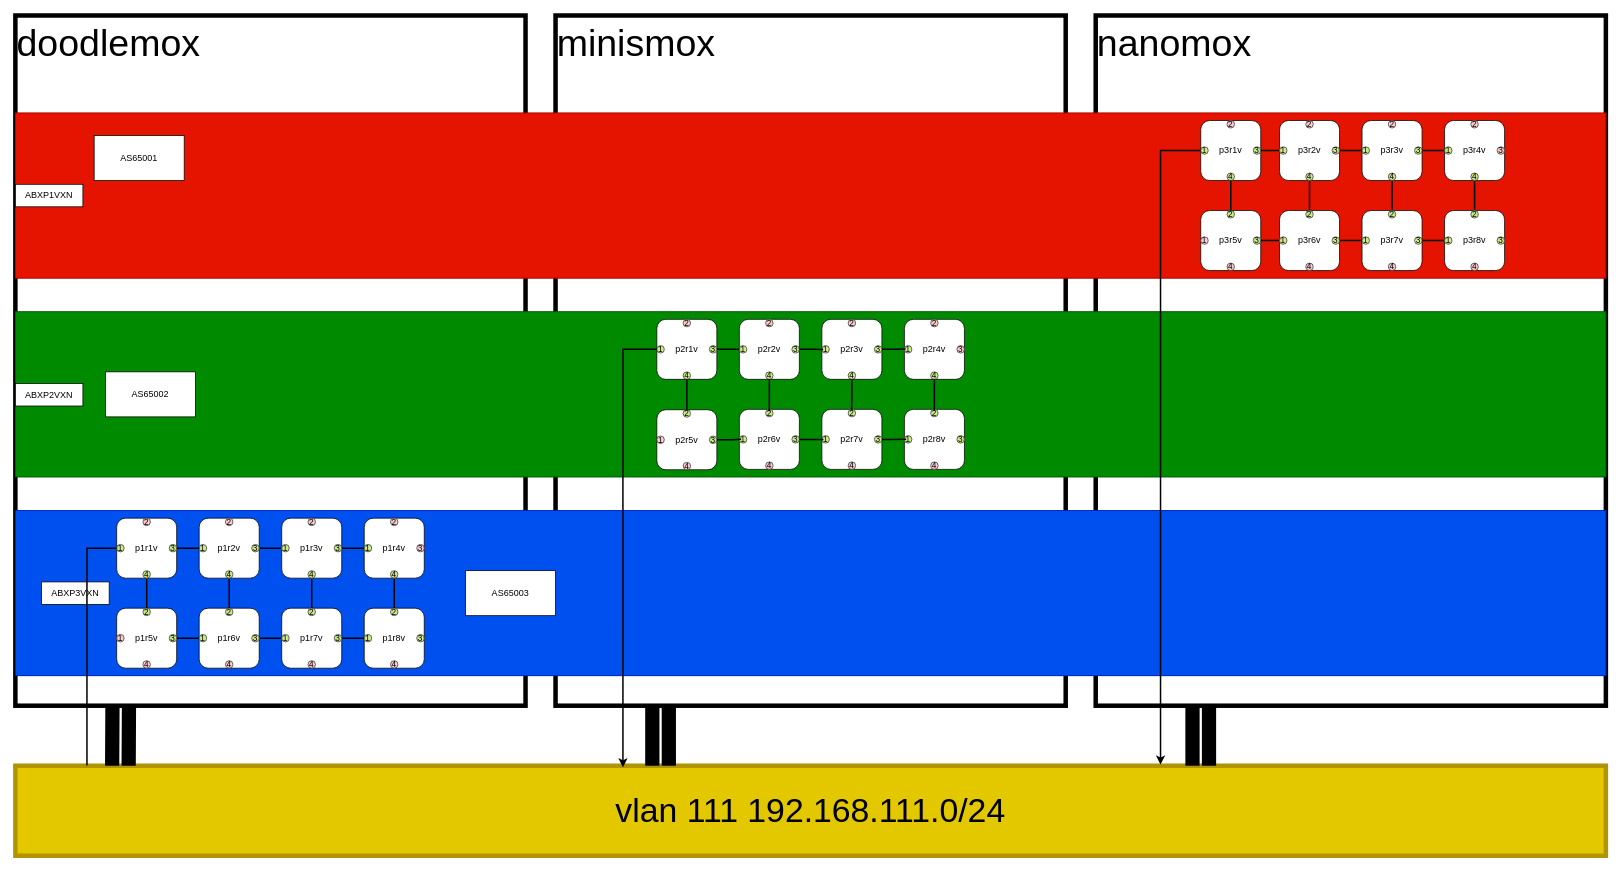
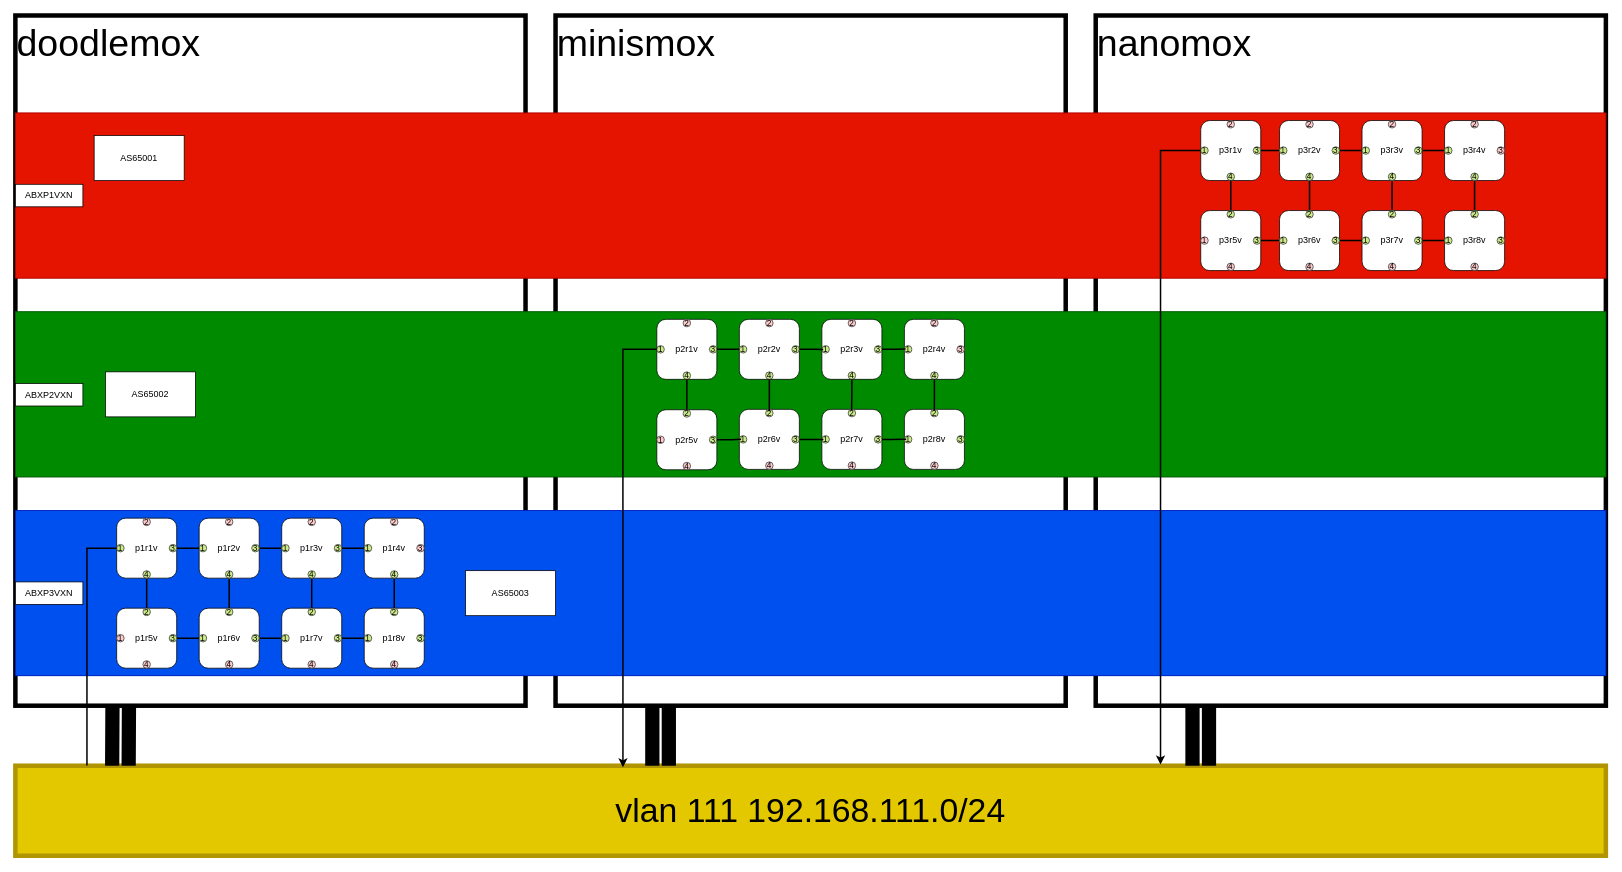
node "ABXP3VXN": moved (75, 593) -> (49, 593)
